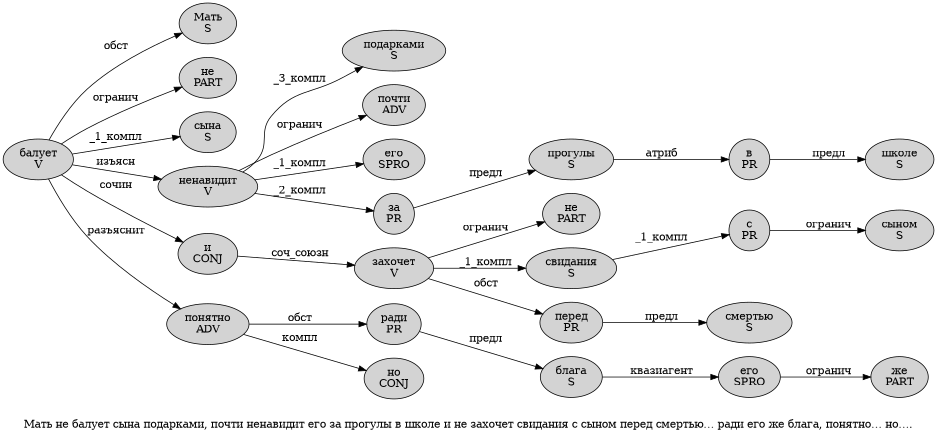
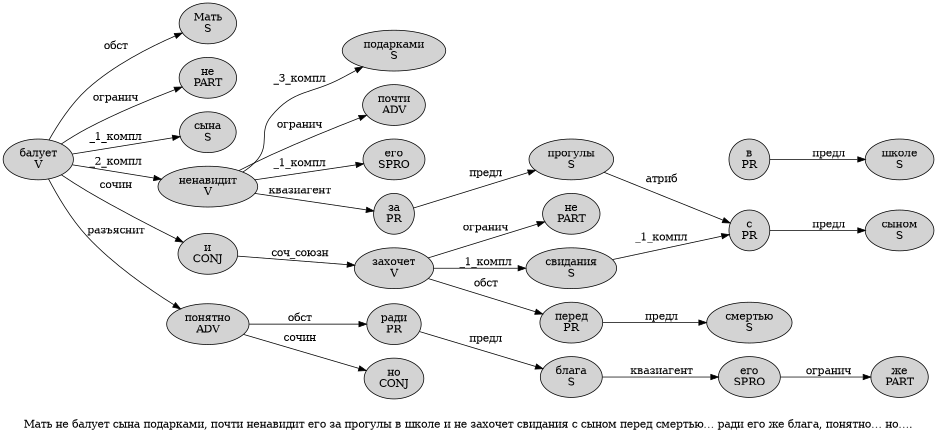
edge "прогулы S" -> "в PR": now "прогулы S" -> "с PR"
edge "балует V" -> "ненавидит V": label "изъясн" -> "_2_компл"
edge "ненавидит V" -> "за PR": label "_2_компл" -> "квазиагент"
edge "с PR" -> "сыном S": label "огранич" -> "предл"
edge "понятно ADV" -> "но CONJ": label "компл" -> "сочин"
